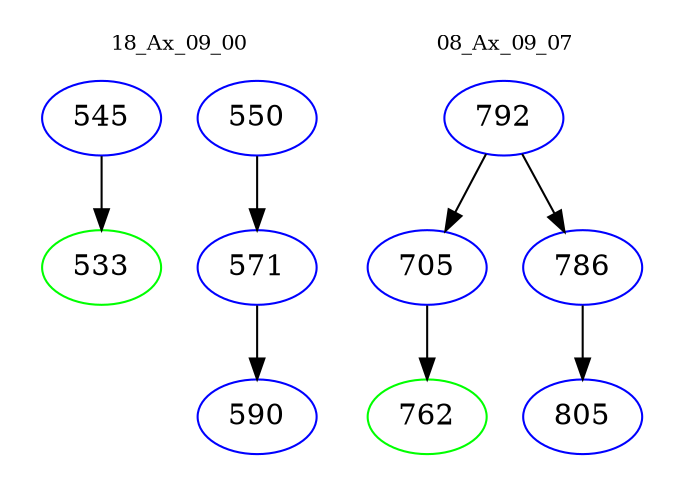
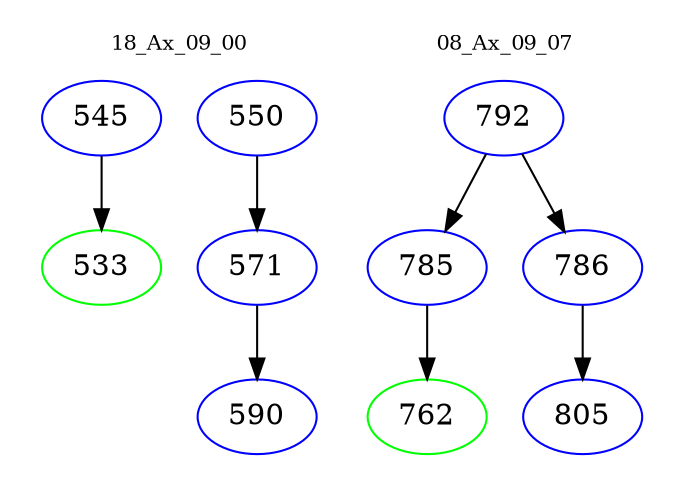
node "705": label "705" -> "785"
